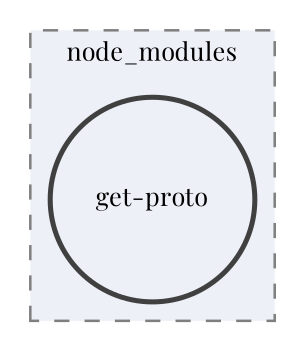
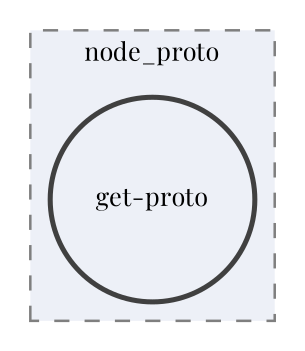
cluster "node_modules": label "node_modules" -> "node_proto"
